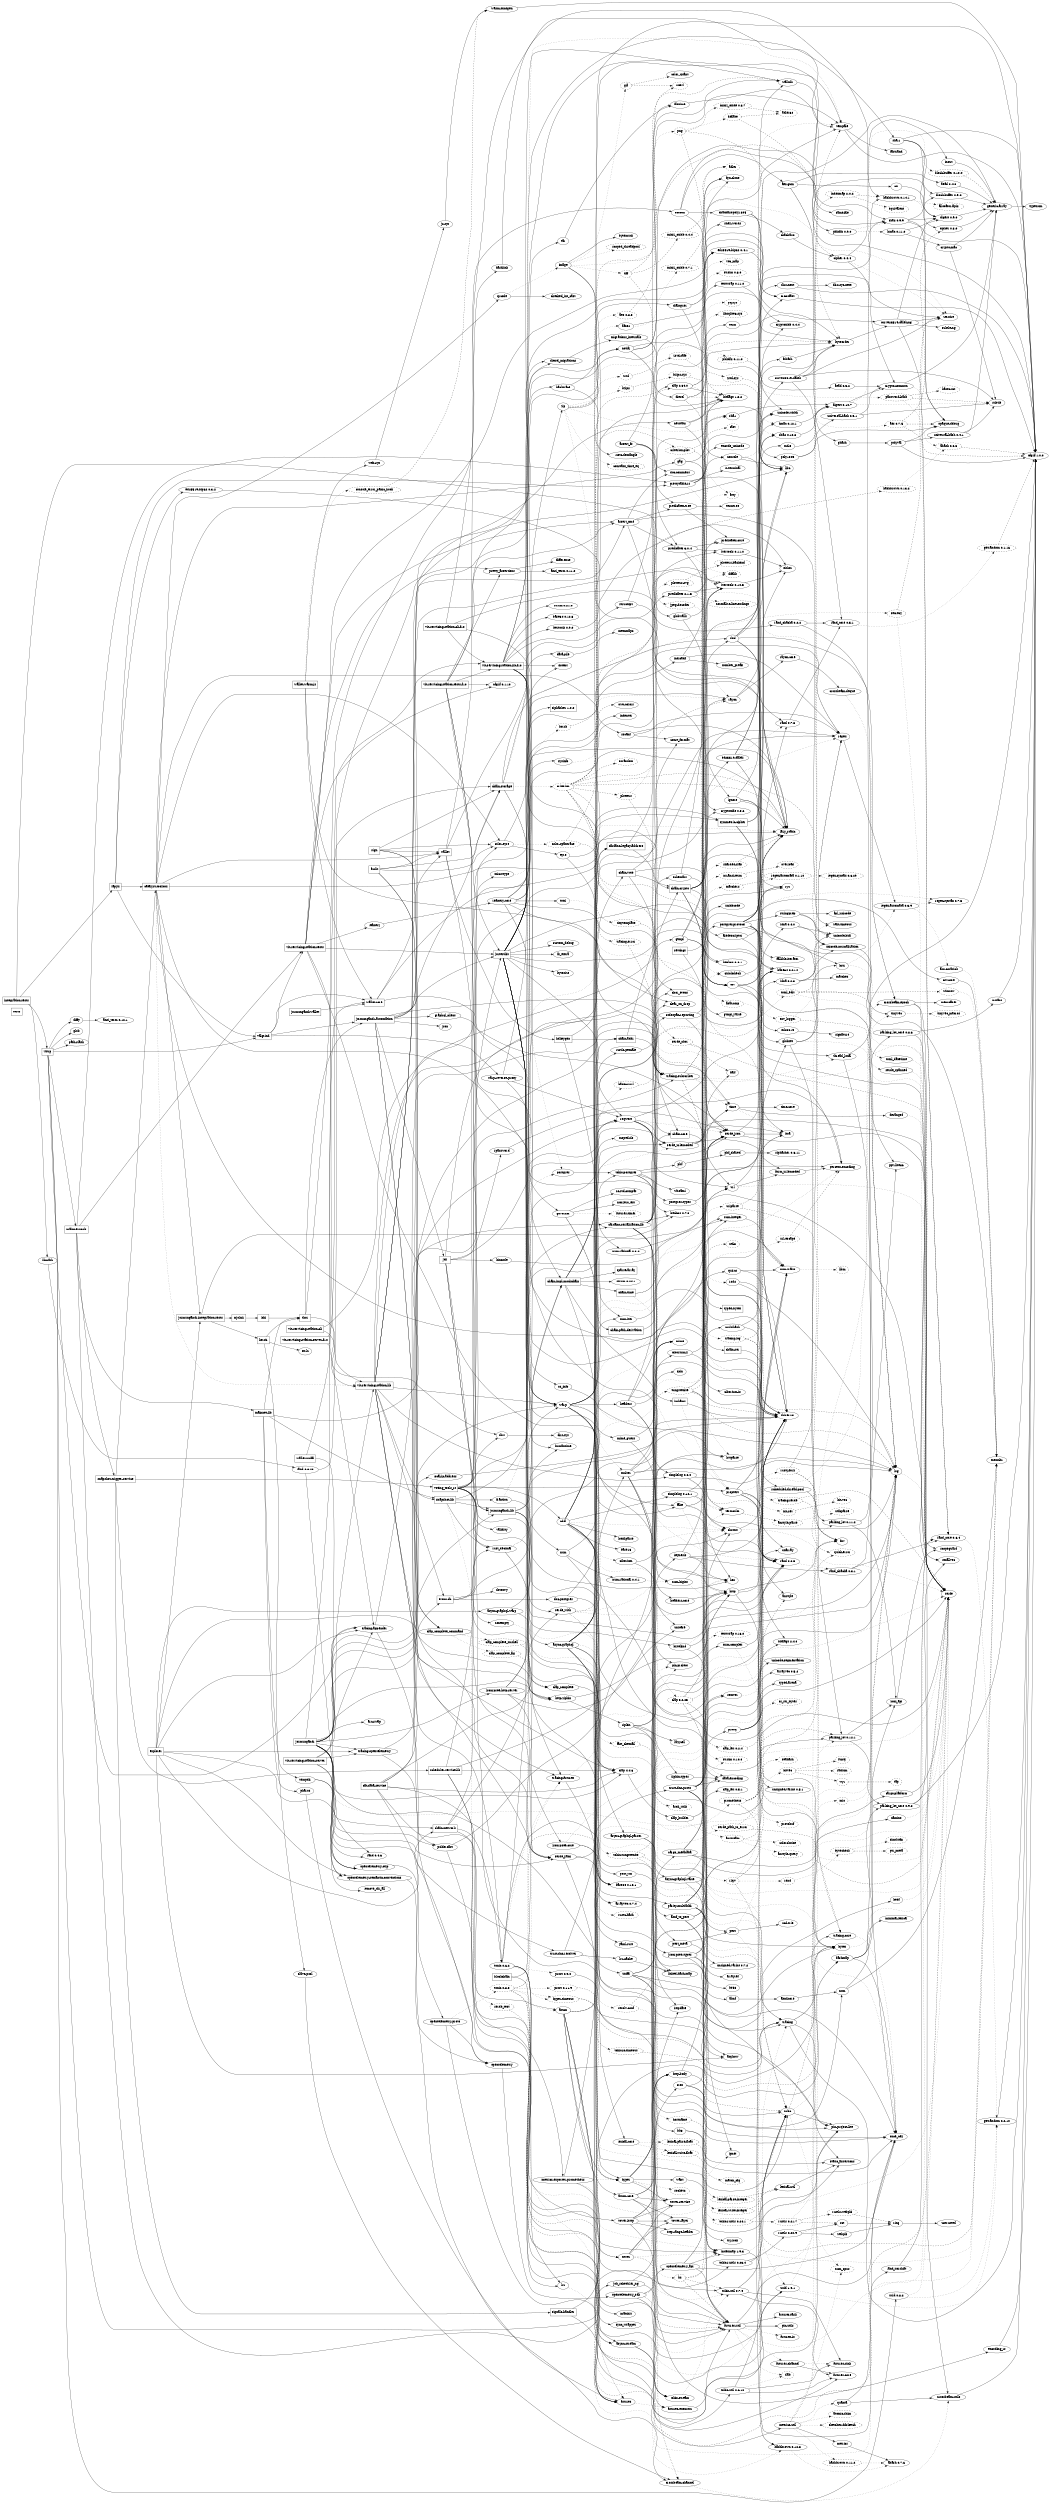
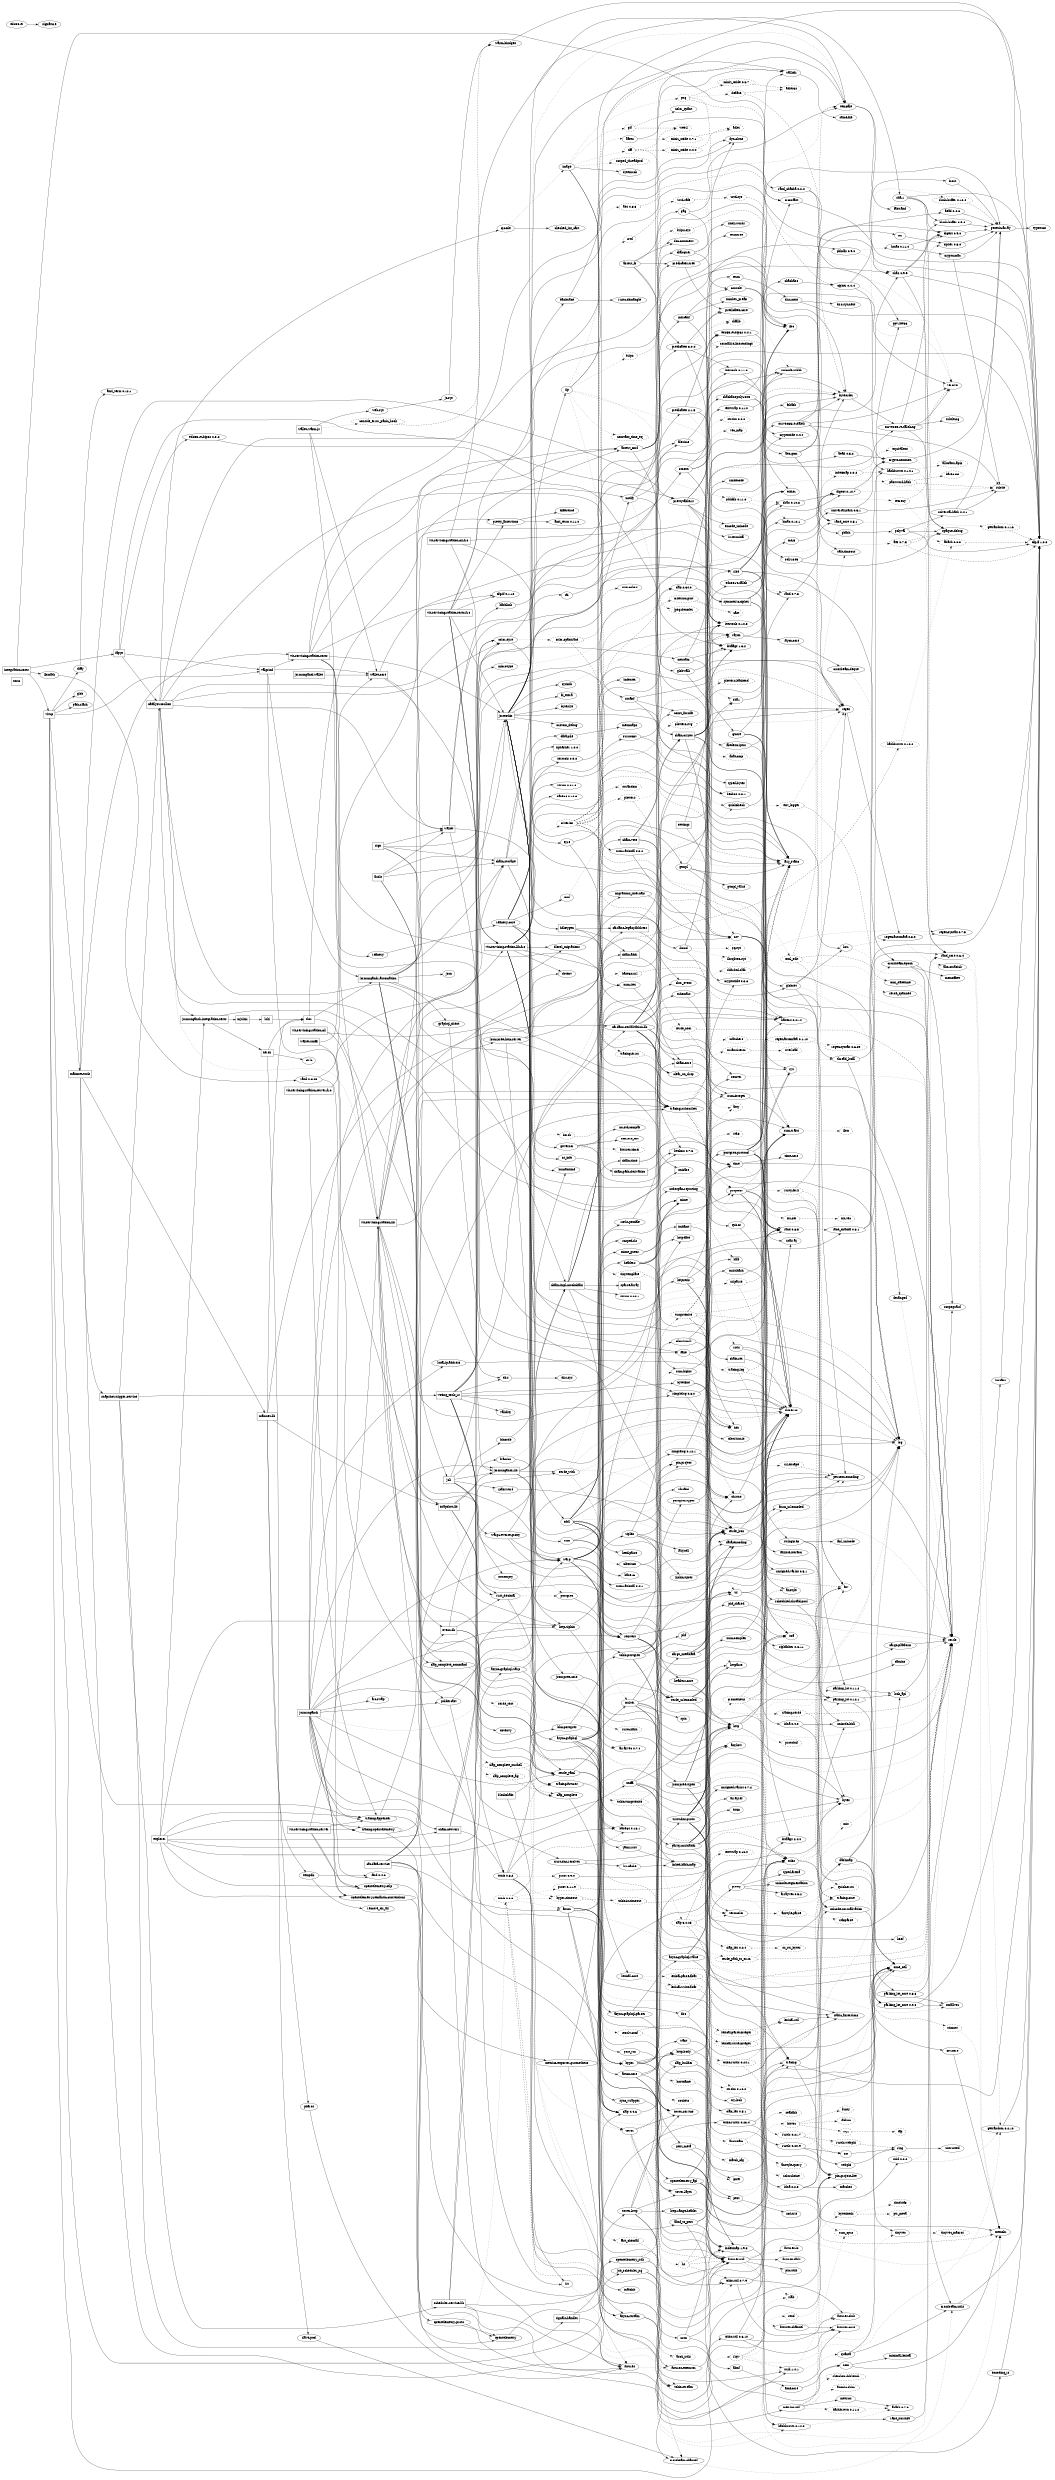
edge "criterion" -> "unicode-bidi": now "criterion" -> "regex"
edge "ed25519-dalek" -> "ed25519": removed
edge "opentelemetry_sdk" -> "opentelemetry_api": now "sync_wrapper" -> "opentelemetry_api"
